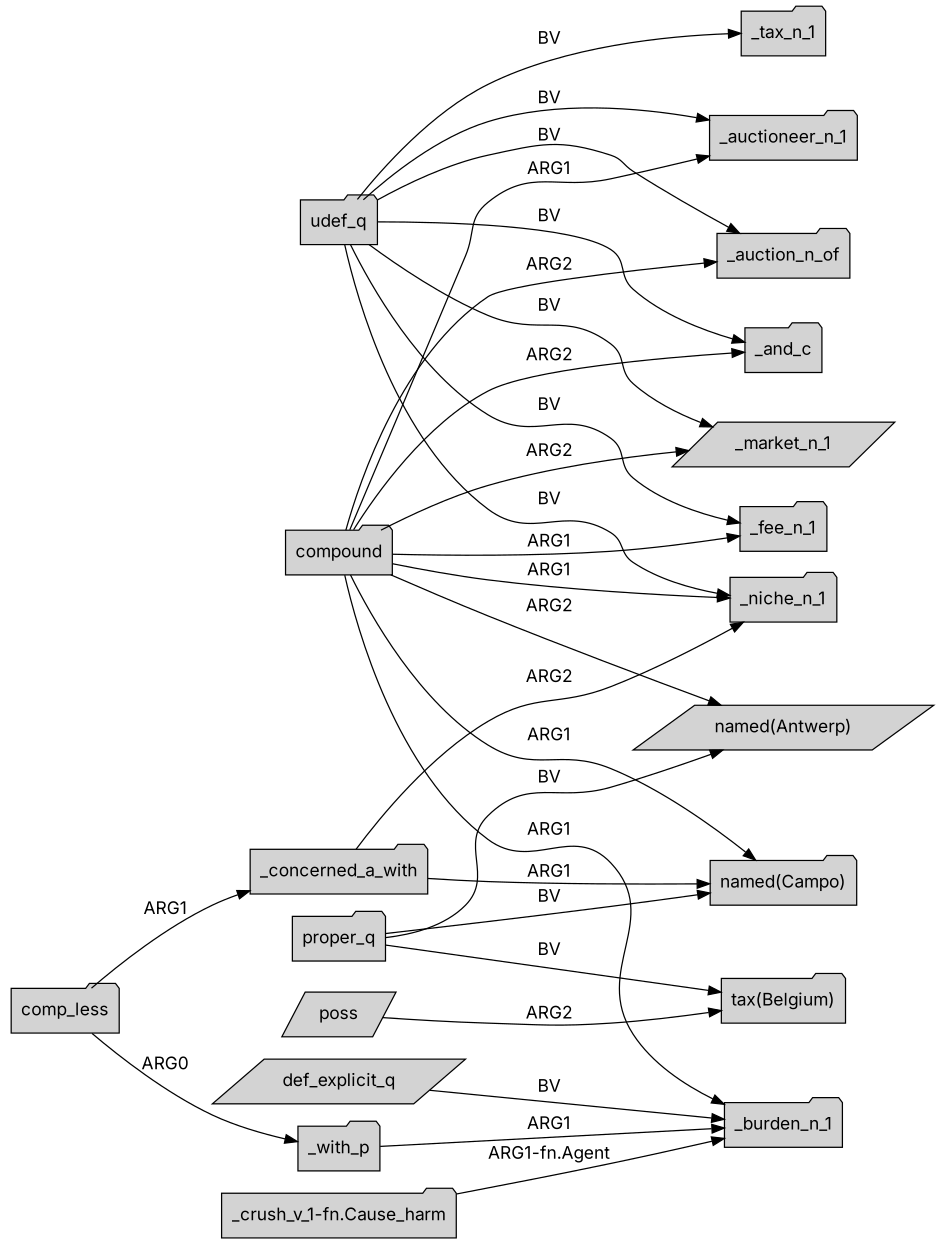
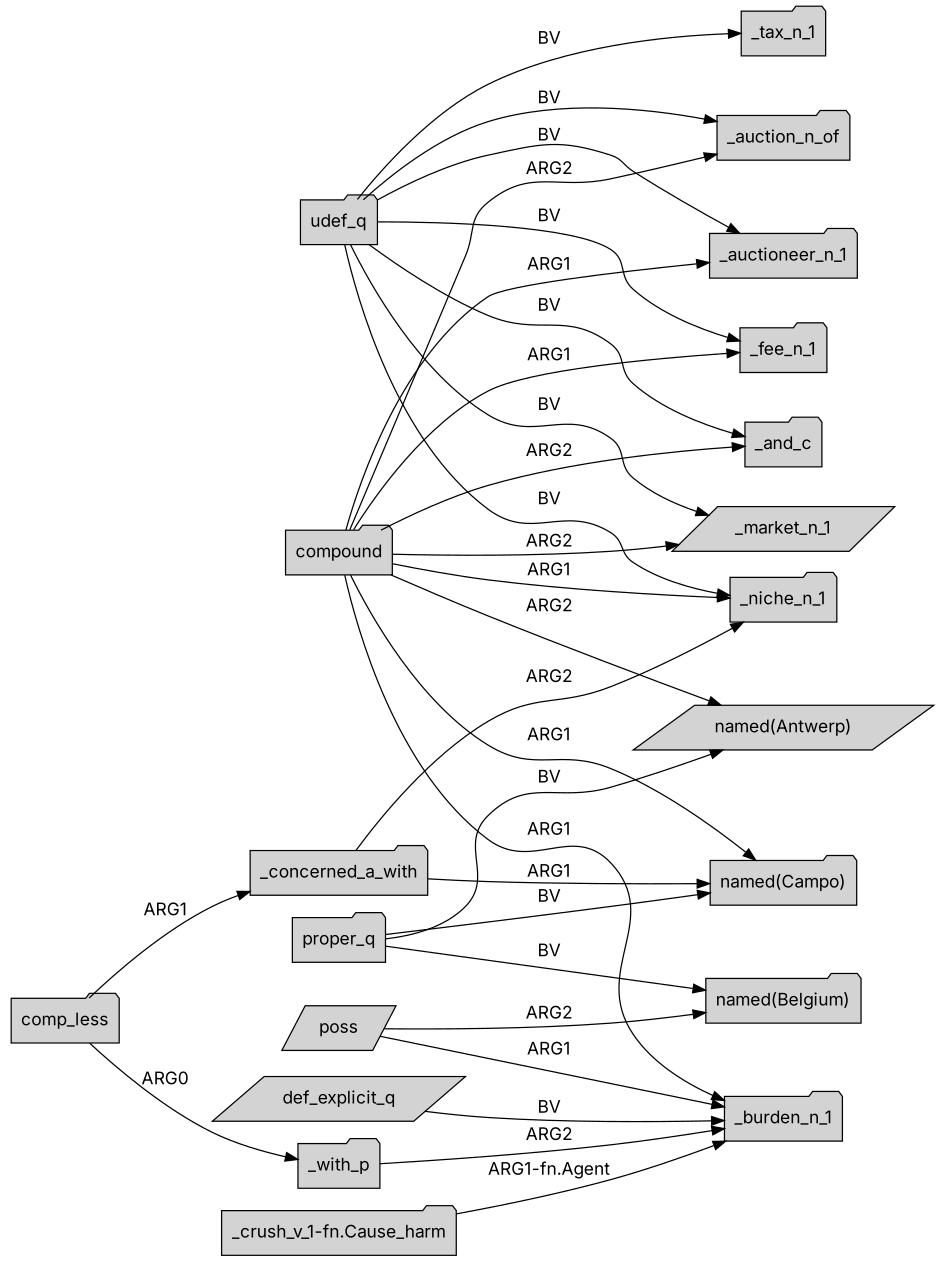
node "tax(Belgium)": label "tax(Belgium)" -> "named(Belgium)"
edge "poss" -> "_burden_n_1": added, label "ARG1"
edge "_with_p" -> "_burden_n_1": label "ARG1" -> "ARG2"
